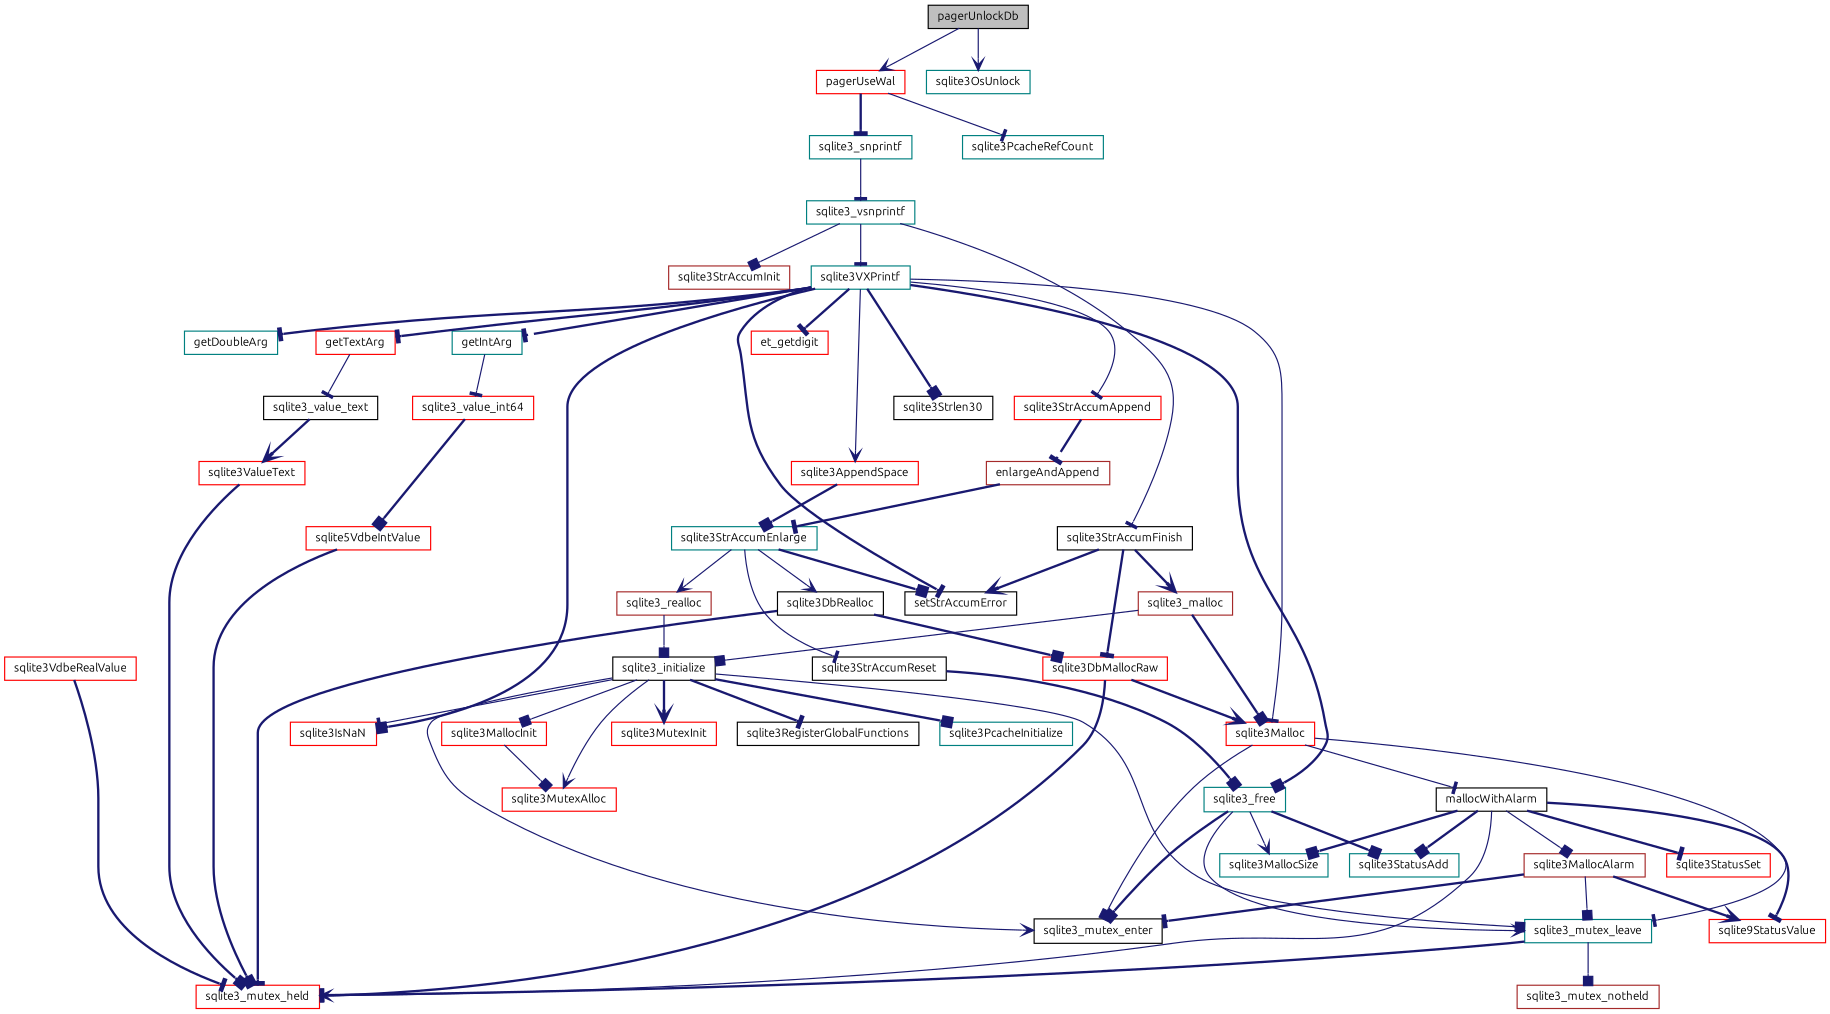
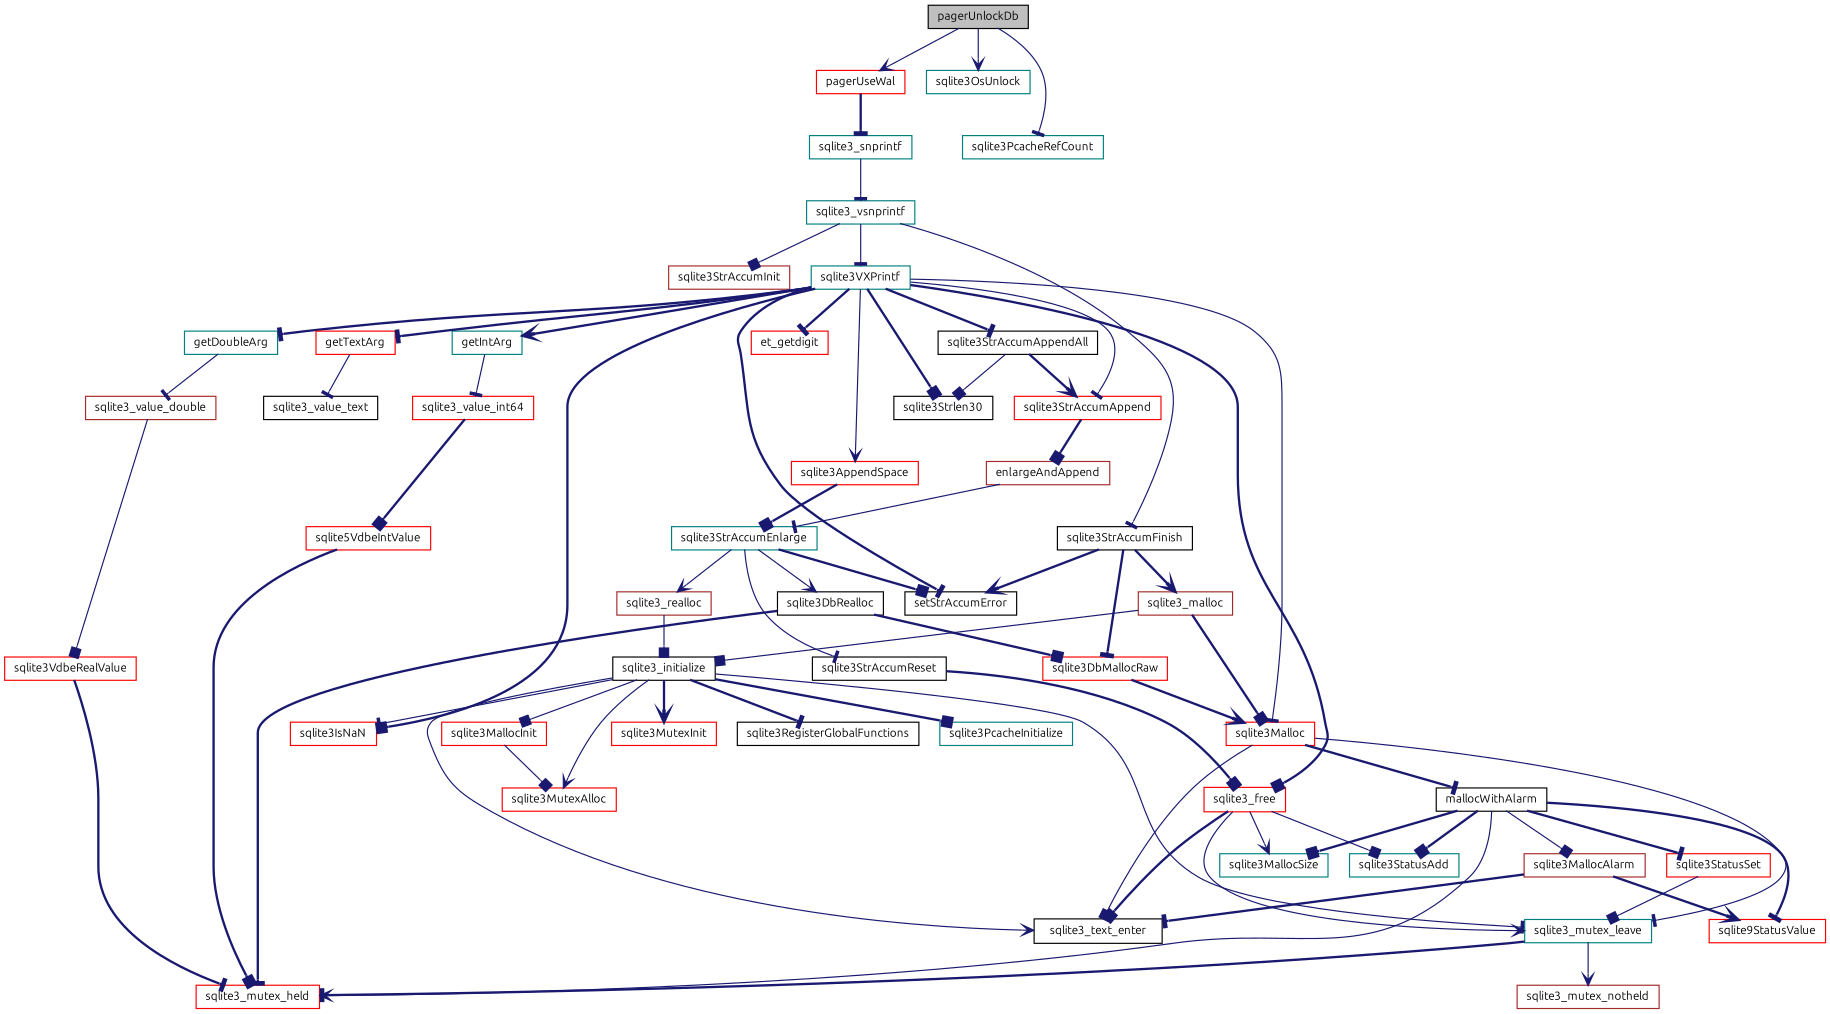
edge "pagerUseWal" -> "sqlite3PcacheRefCount": now "pagerUnlockDb" -> "sqlite3PcacheRefCount"
edge "sqlite3VXPrintf" -> "getIntArg": arrowhead tee -> vee
node "sqlite3StrAccumAppendAll": added
node "sqlite3_value_double": added
edge "sqlite3StrAccumAppend" -> "enlargeAndAppend": arrowhead tee -> box
node "sqlite3ValueText": removed
edge "enlargeAndAppend" -> "sqlite3StrAccumEnlarge": style bold -> solid
edge "sqlite3Malloc" -> "mallocWithAlarm": style solid -> bold
edge "sqlite3_initialize" -> "sqlite3_mutex_leave": arrowhead box -> tee
node "sqlite3_free": color teal -> red
edge "sqlite3_free" -> "sqlite3StatusAdd": style bold -> solid
edge "sqlite3MallocAlarm" -> "sqlite3_mutex_leave": now "sqlite3StatusSet" -> "sqlite3_mutex_leave"
edge "sqlite3DbMallocRaw" -> "sqlite3_mutex_held": removed
node "sqlite3_mutex_enter": label "sqlite3_mutex_enter" -> "sqlite3_text_enter"
edge "sqlite3_mutex_leave" -> "sqlite3_mutex_notheld": arrowhead box -> vee
